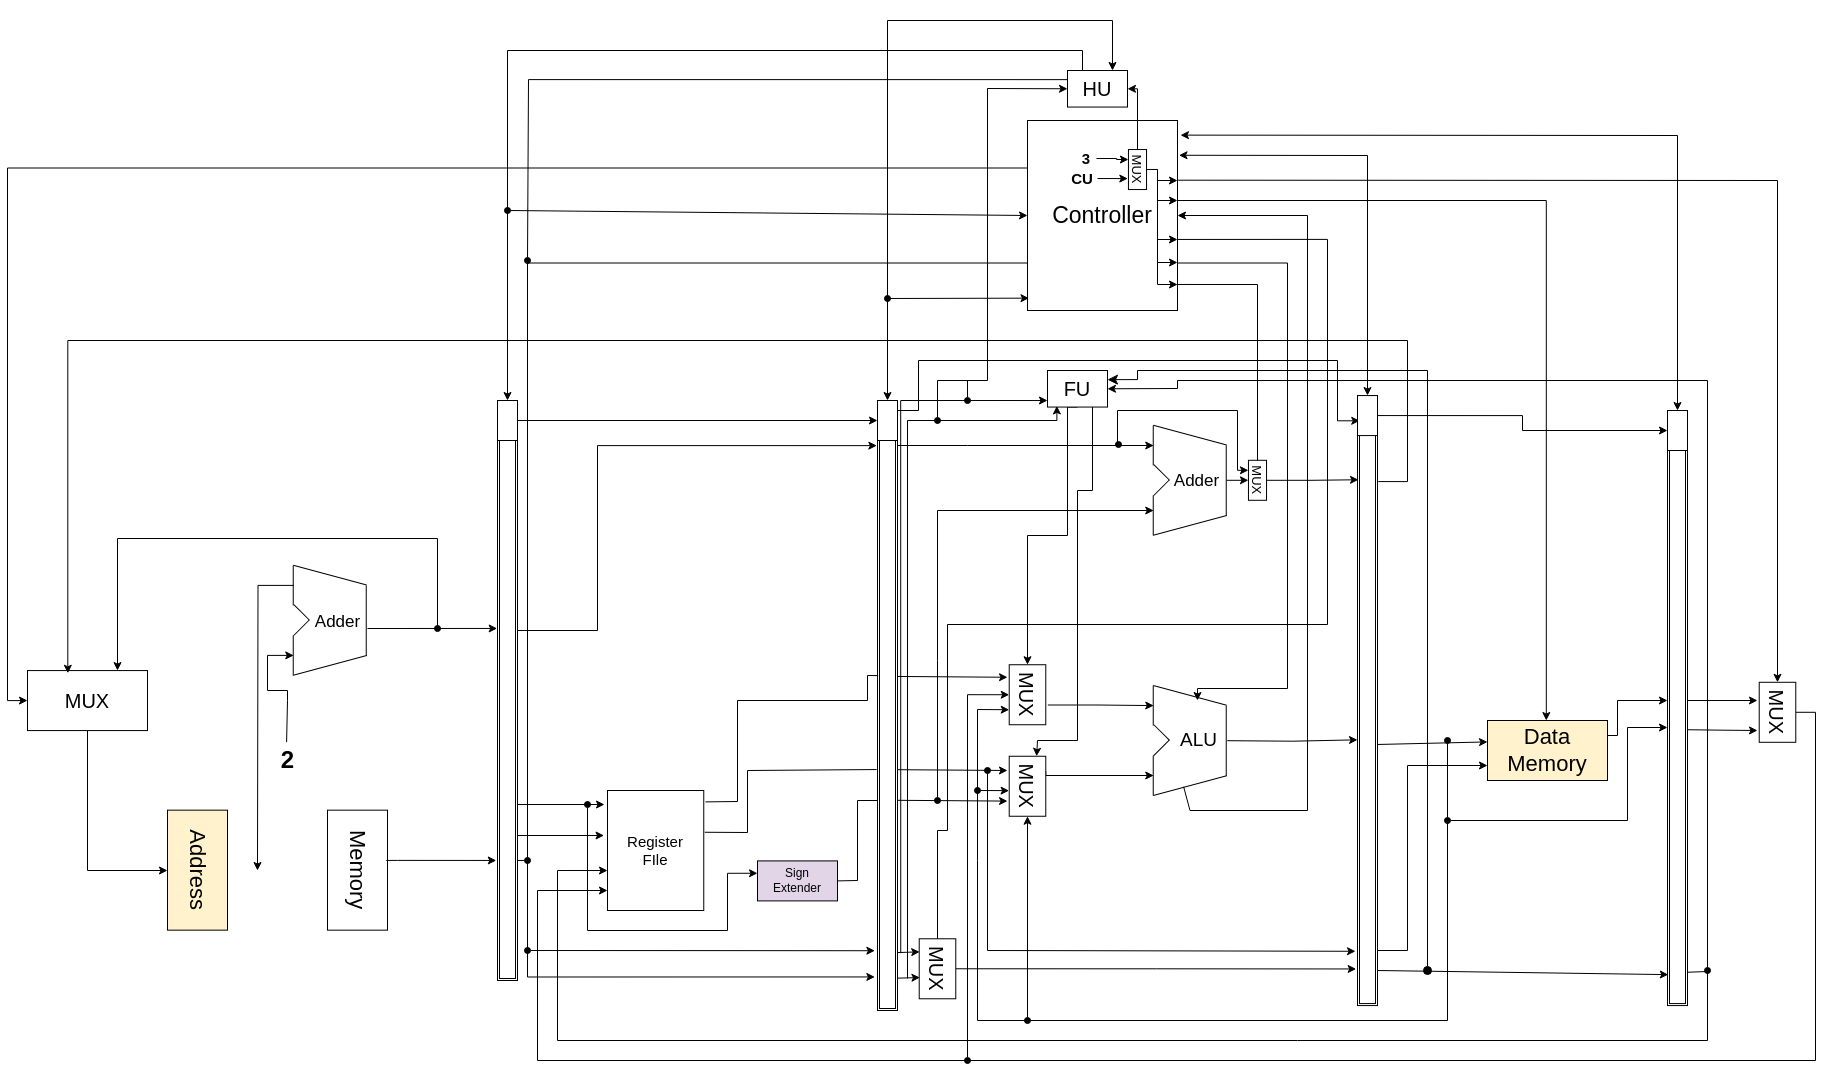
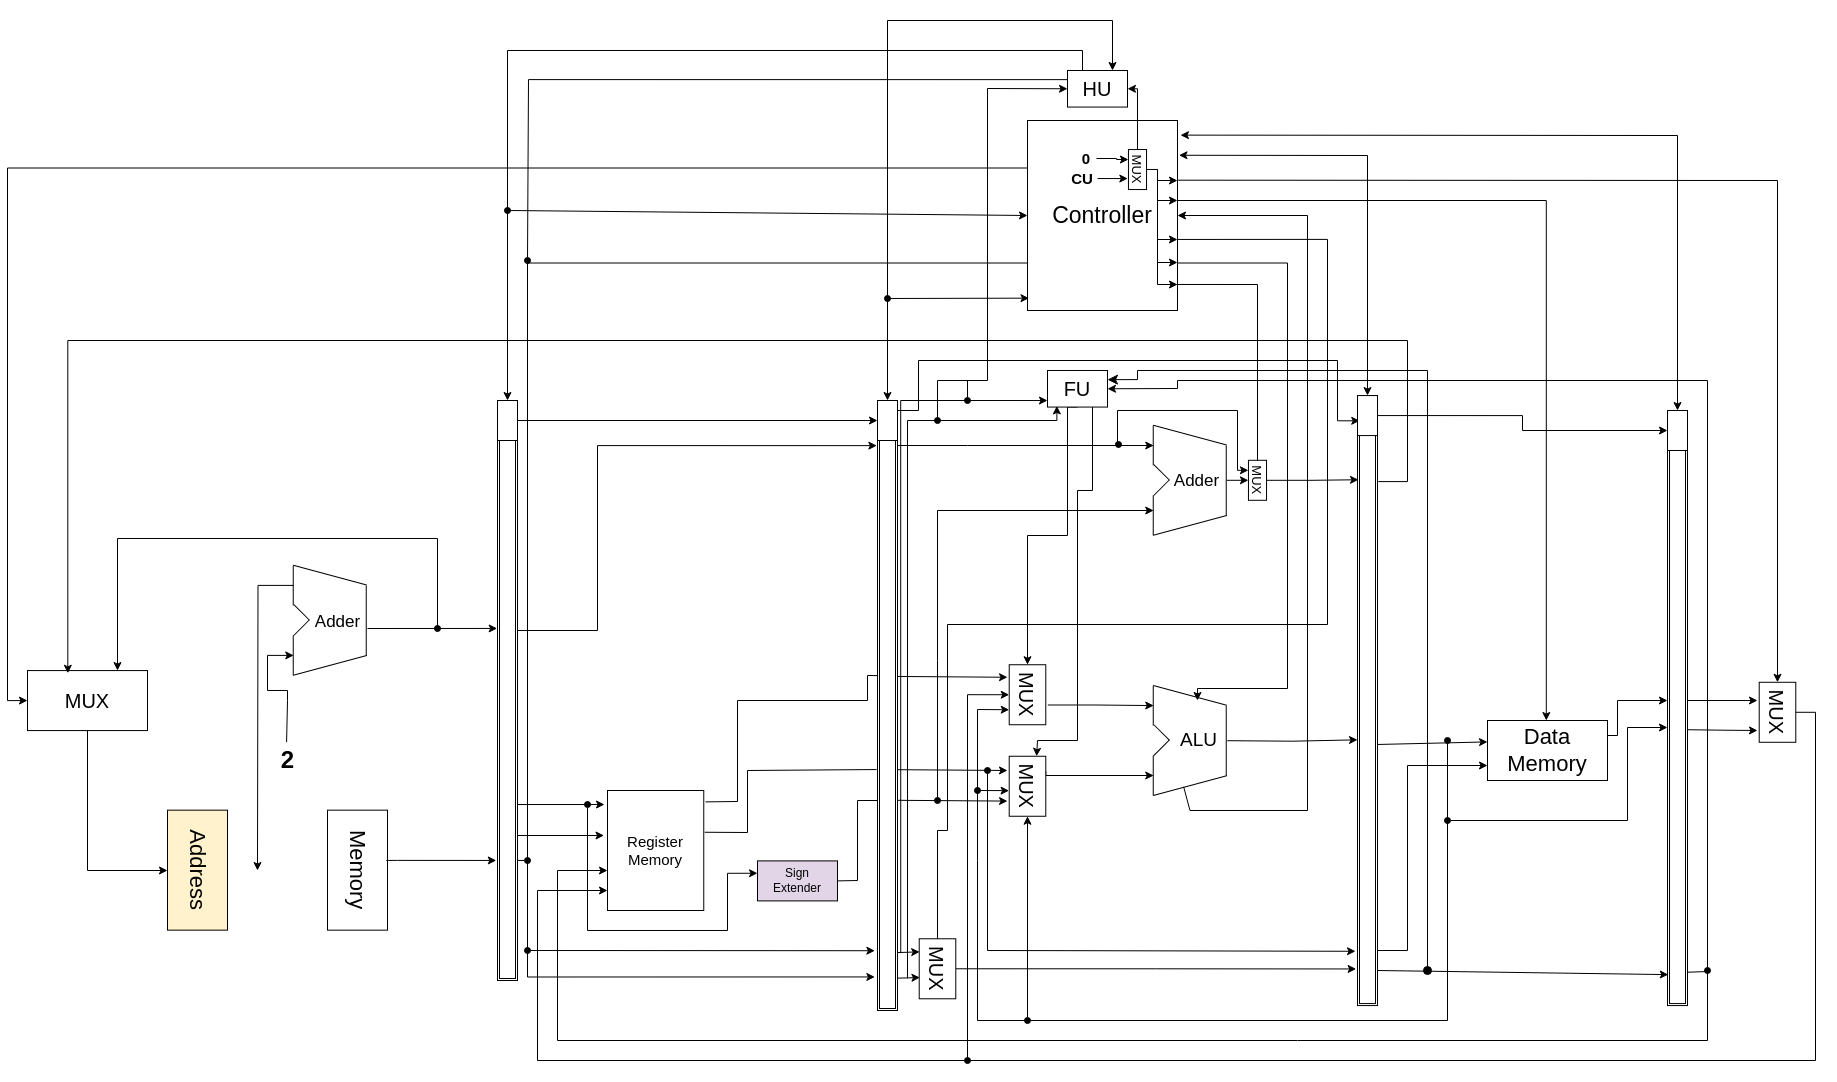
node "3": label "3" -> "0"
node "Data Memory": fillcolor #fff2cc -> #ffffff
node "Register FIle": label "Register FIle" -> "Register Memory"
